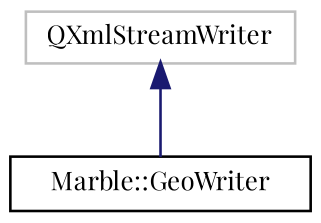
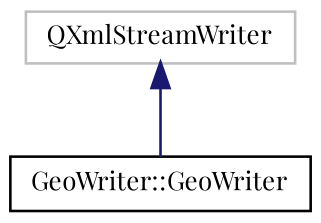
node "Marble::GeoWriter": label "Marble::GeoWriter" -> "GeoWriter::GeoWriter"
